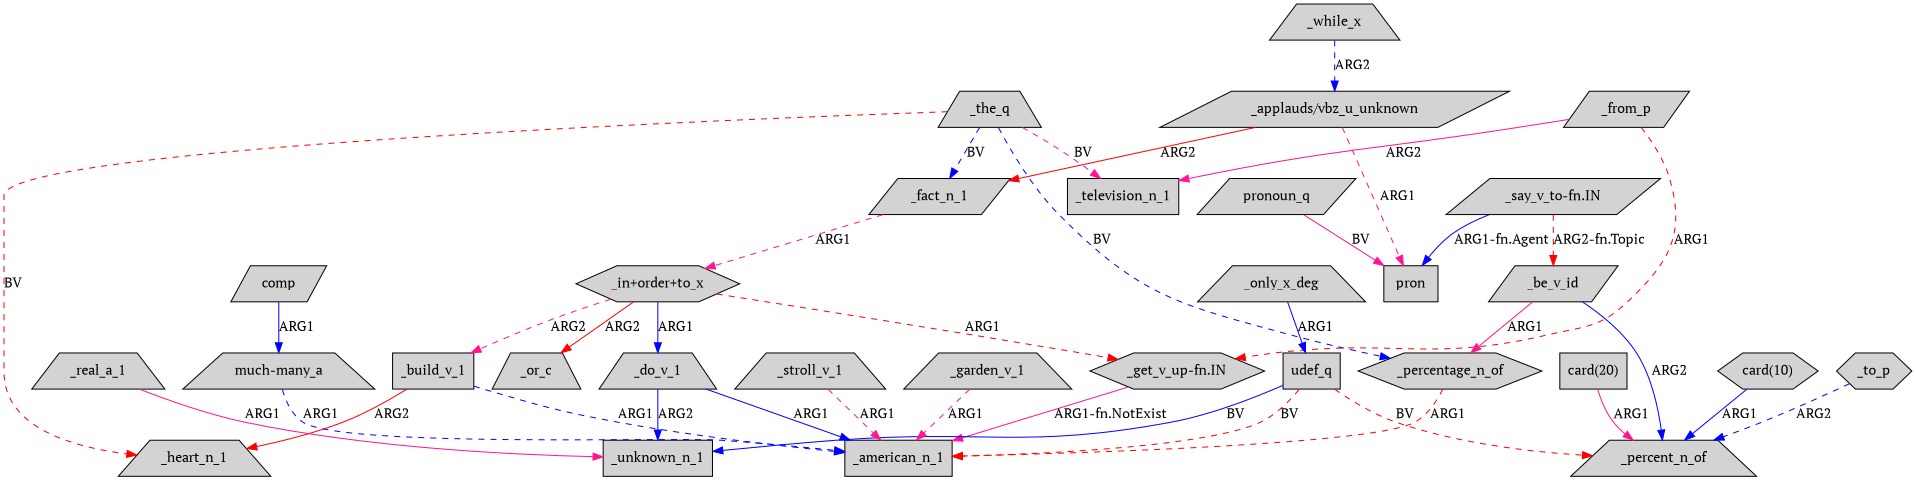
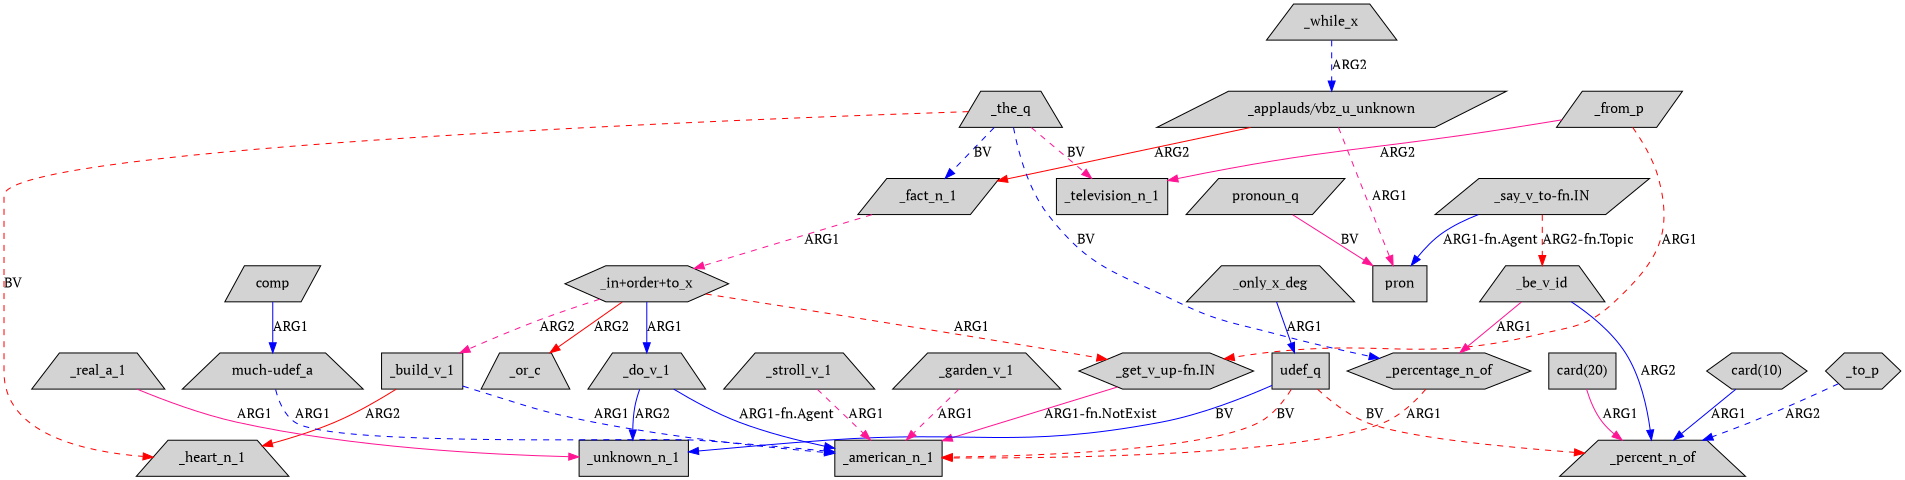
node "_be_v_id": shape parallelogram -> trapezium
node "much-many_a": label "much-many_a" -> "much-udef_a"
edge "_do_v_1" -> "_american_n_1": label "ARG1" -> "ARG1-fn.Agent"
